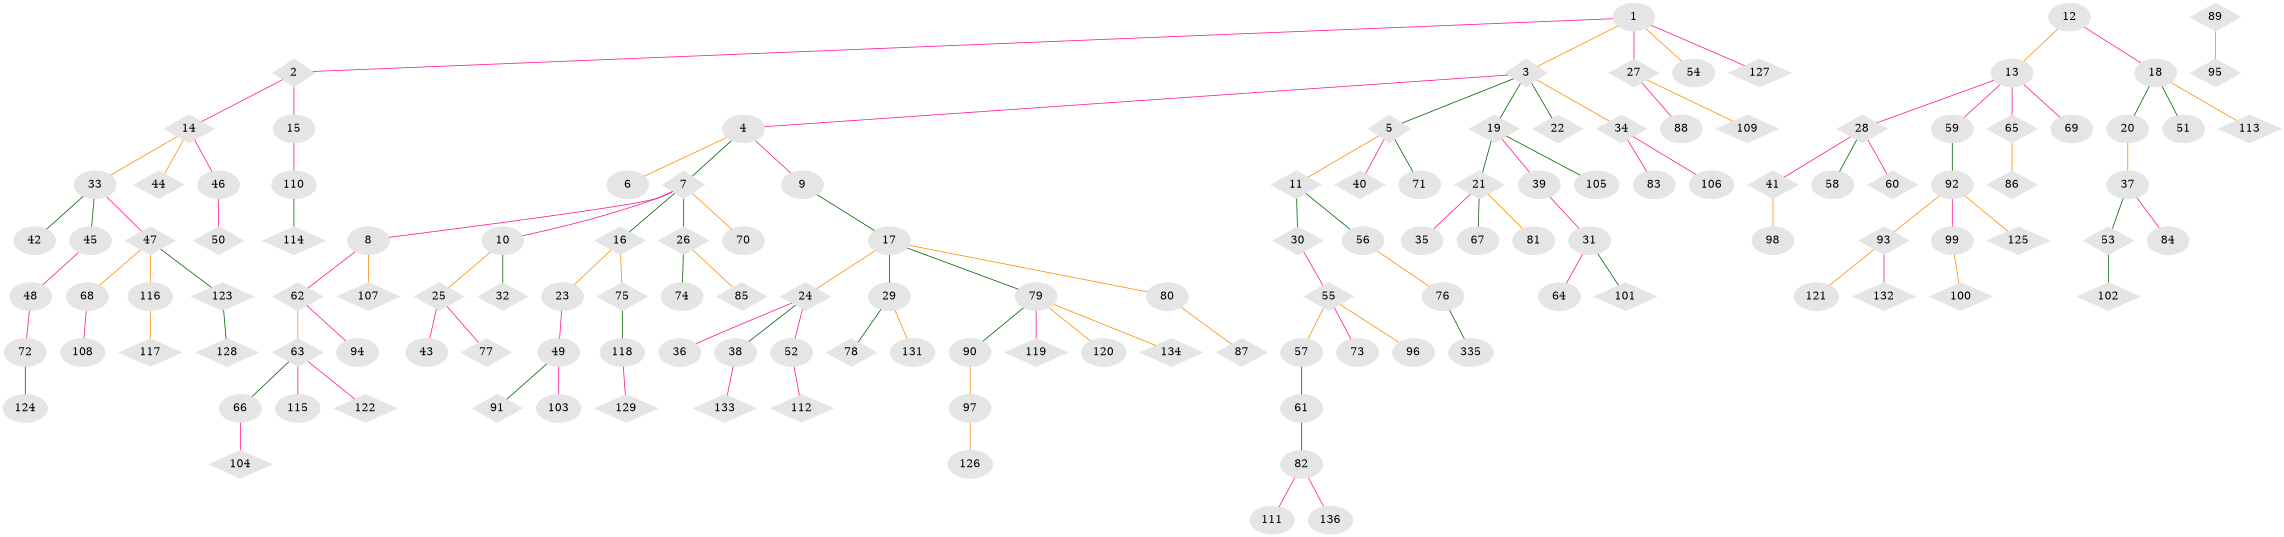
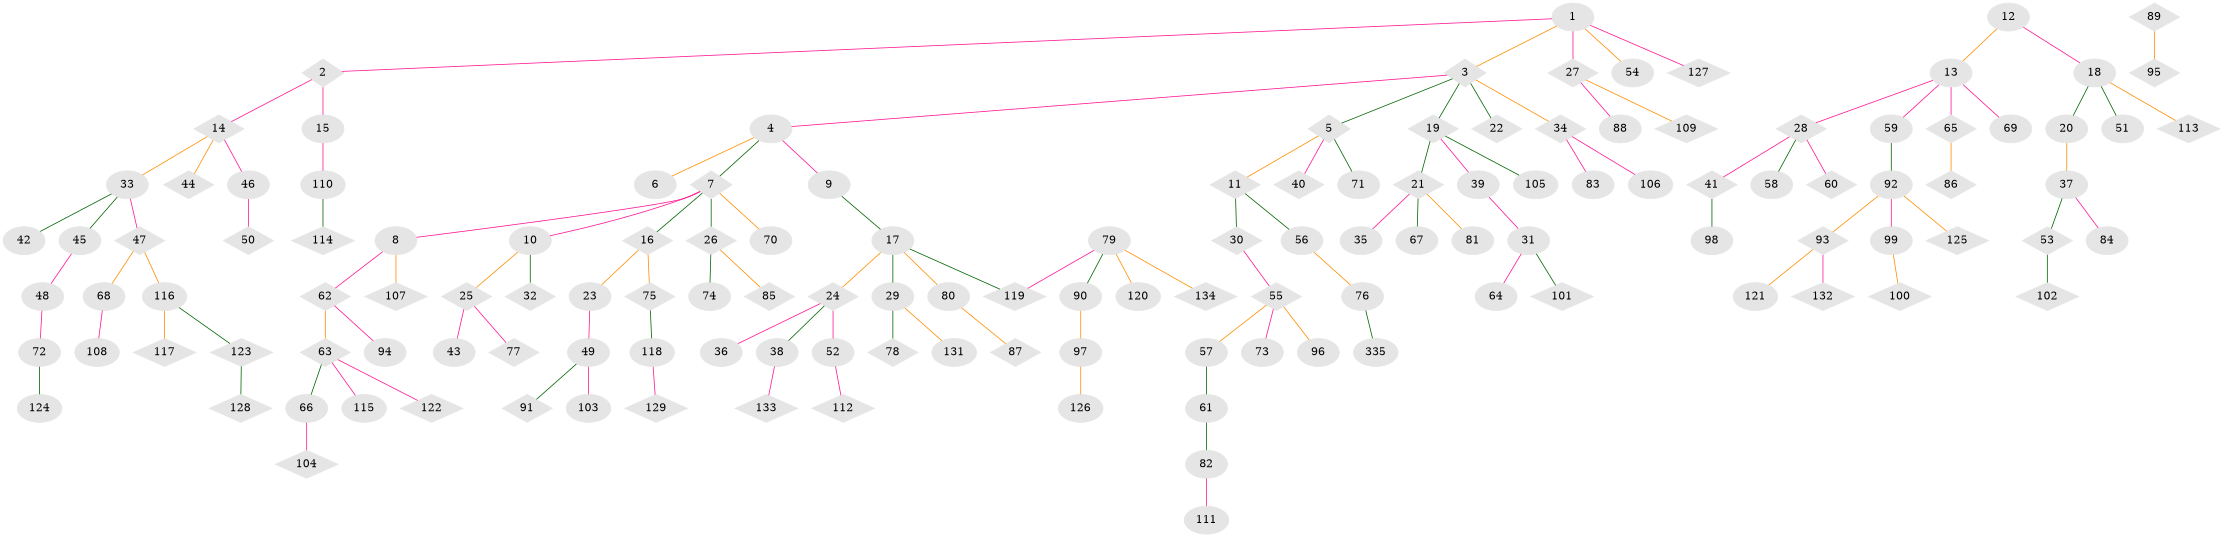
edge "41" -- "98": color darkorange -> darkgreen
edge "47" -- "123": now "116" -- "123"
edge "17" -- "79": now "17" -- "119"
node "136": removed
